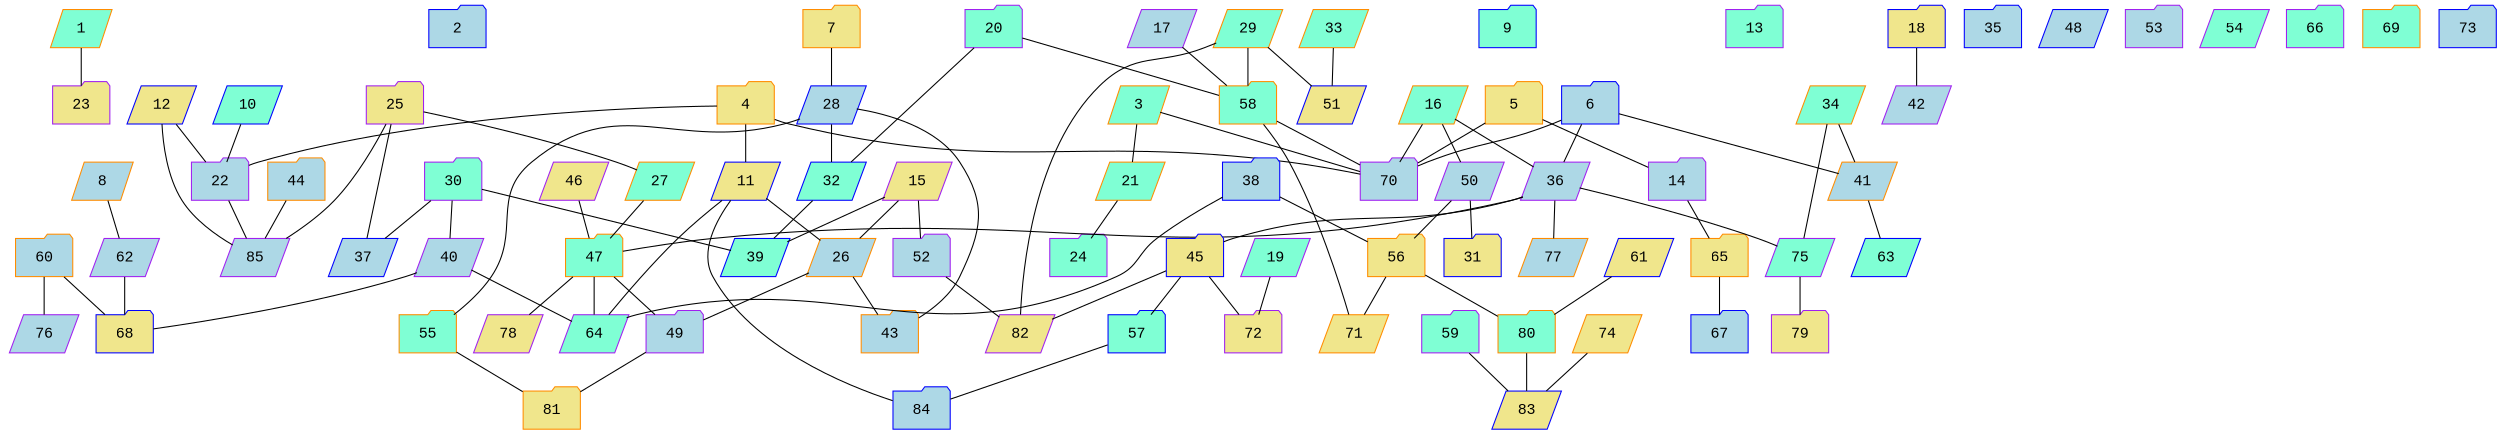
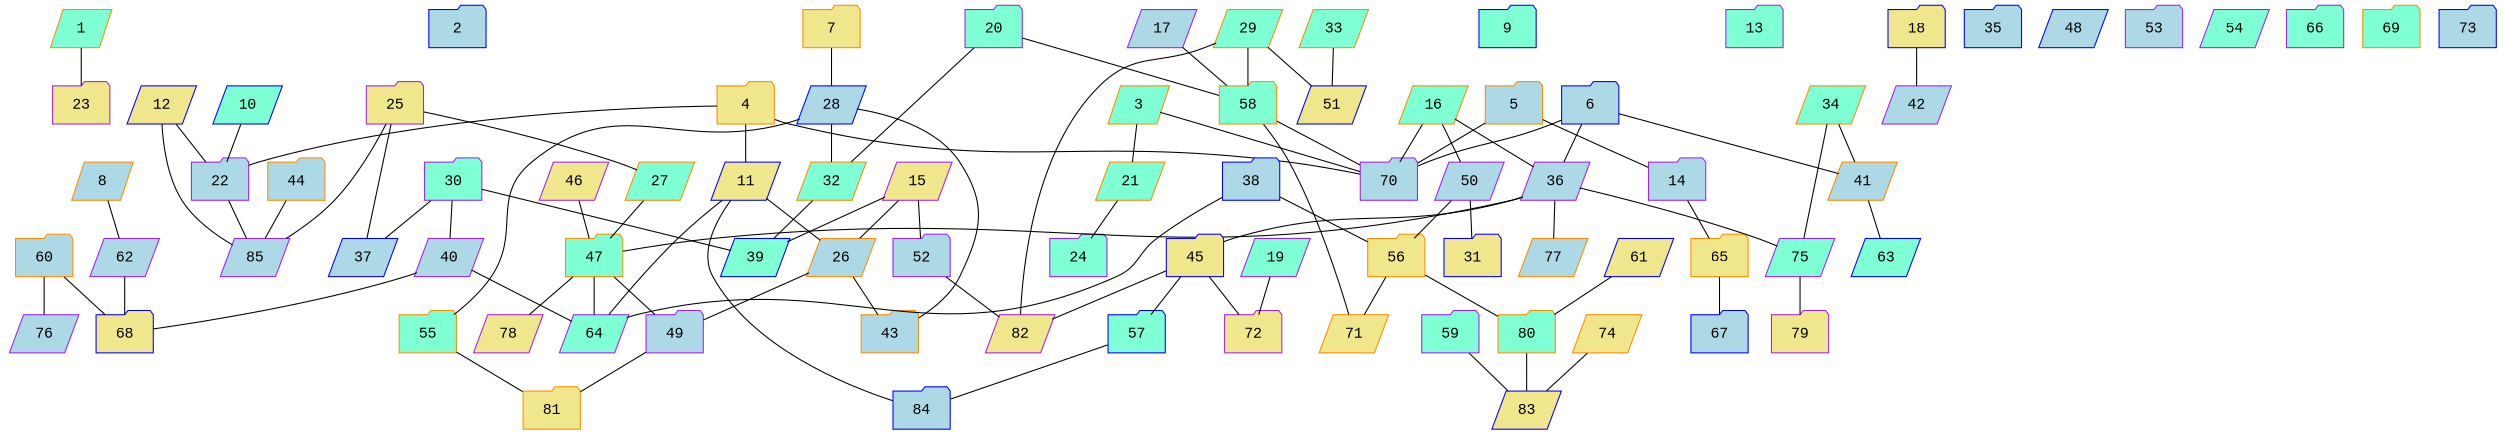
node "5": fillcolor khaki -> lightblue
node "32": color blue -> darkorange
